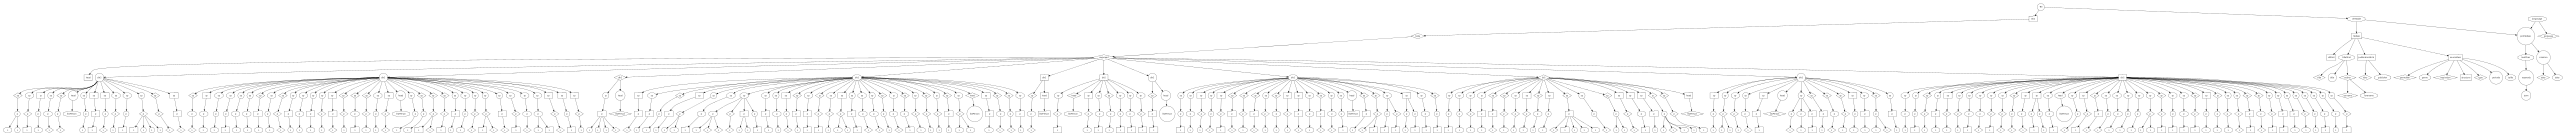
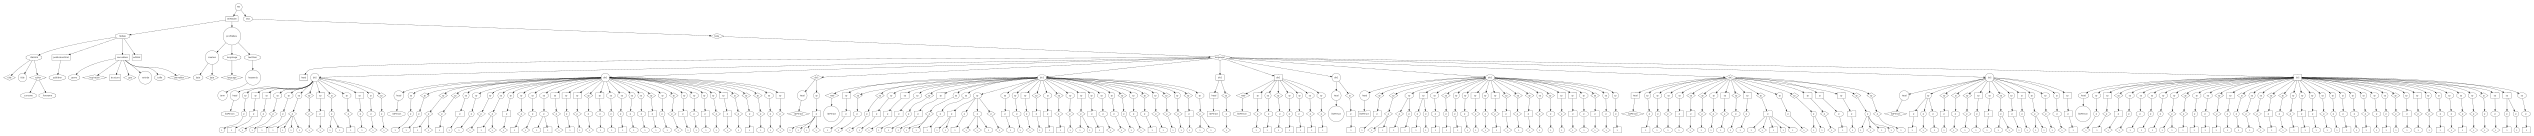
node "text": shape folder -> octagon
node "teiHeader": shape octagon -> folder
edge "langUsage" -> "profileDesc": reversed
node "fileDesc": shape folder -> octagon
node "idno": removed
node "surname": shape diamond -> octagon
